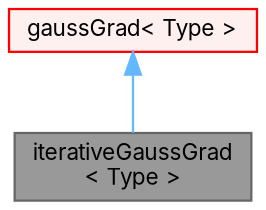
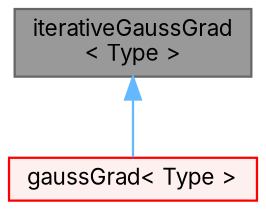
edge "iterativeGaussGrad < Type >" -> "gaussGrad< Type >": reversed
